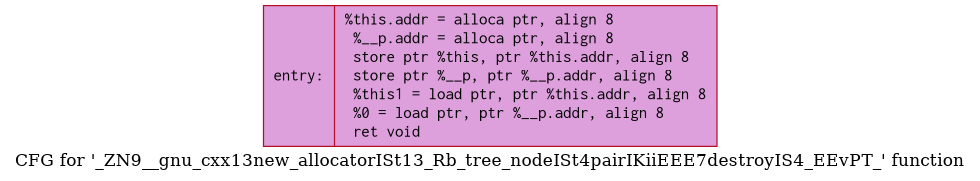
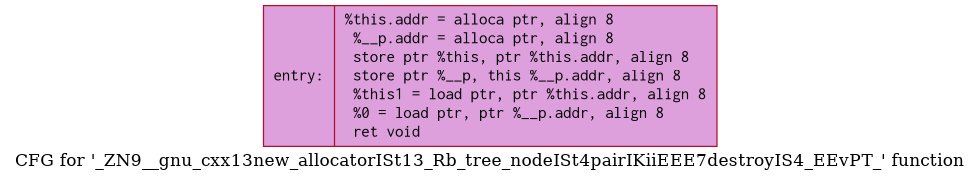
node "entry:": text "store ptr %__p, ptr %__p.addr, align 8" -> "store ptr %__p, this %__p.addr, align 8"
